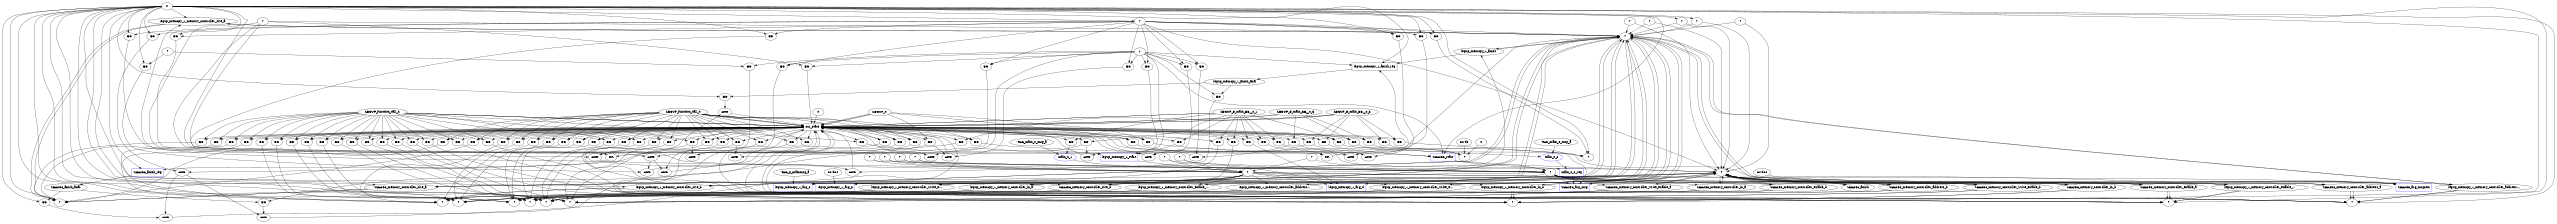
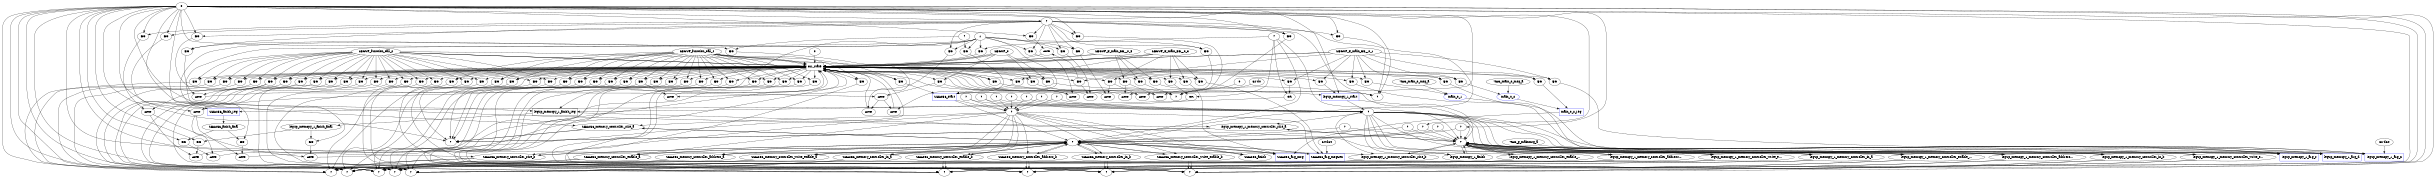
edge "legup_memcpy_1_finish" -> "legup_memcpy_1_finish_reg": reversed
edge "1" -> "legup_memcpy_1_start": removed
